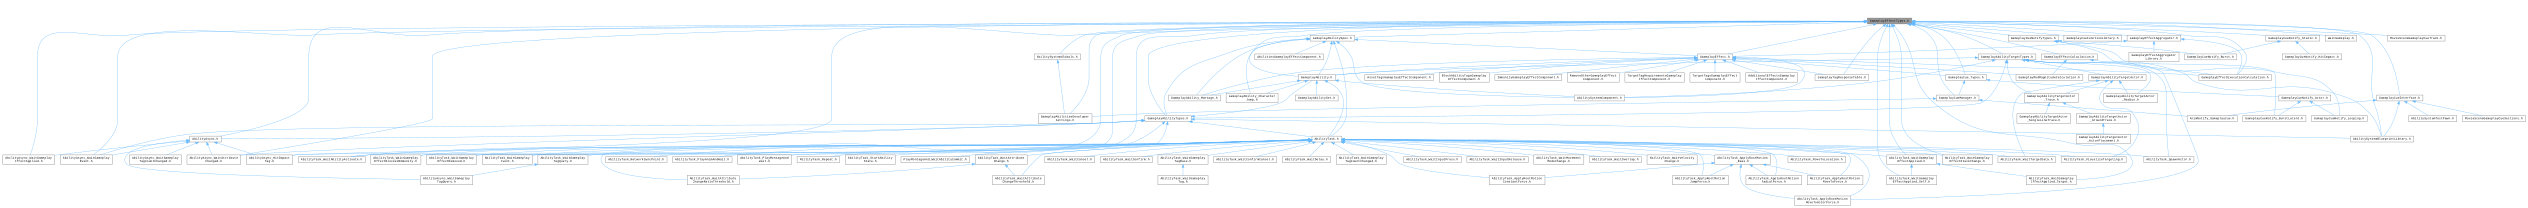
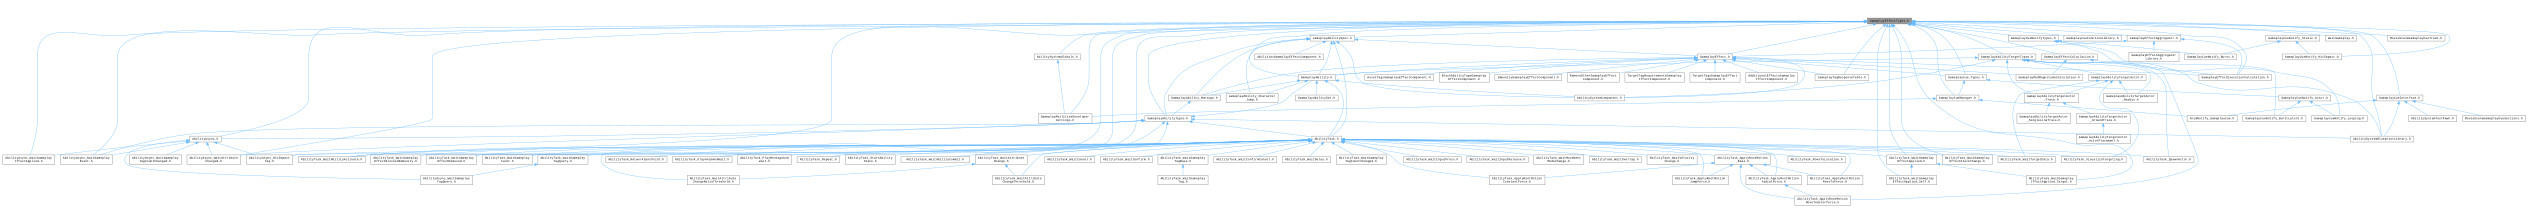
edge "GameplayCueNotify_Static.h" -> "GameplayEffectTypes.h": now "GameplayCueNotify_HitImpact.h" -> "GameplayEffectTypes.h"
edge "GameplayAbilityTypes.h" -> "GameplayAbilityTargetTypes.h": now "GameplayAbilityTypes.h" -> "GameplayAbility_Montage.h"
edge "AbilityTask_ApplyRootMotion MoveToActorForce.h" -> "AbilityTask.h": now "AbilityTask_ApplyRootMotion MoveToActorForce.h" -> "AbilityTask_ApplyRootMotion RadialForce.h"
node "PlayMontageAnd_WaitAbilityCommit.h": label "PlayMontageAnd_WaitAbilityCommit.h" -> "AbilityTask_WaitAbilityCommit.h"
